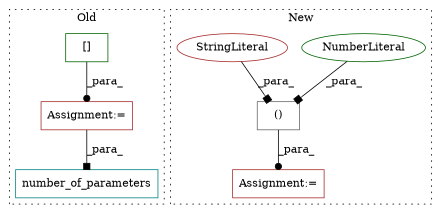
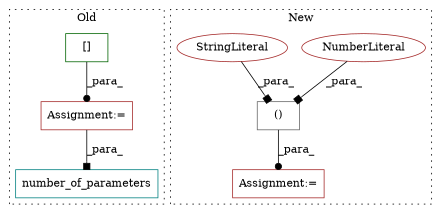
node "NumberLiteral": color darkgreen -> brown
